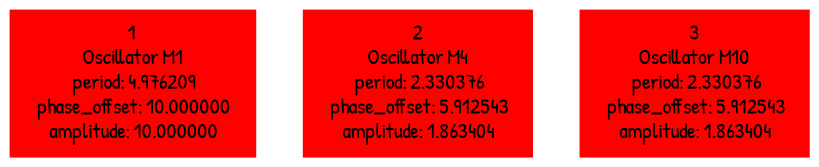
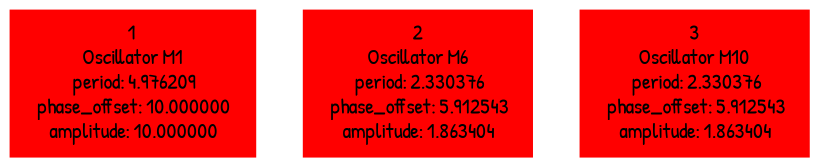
node "2": text "Oscillator M4" -> "Oscillator M6"
